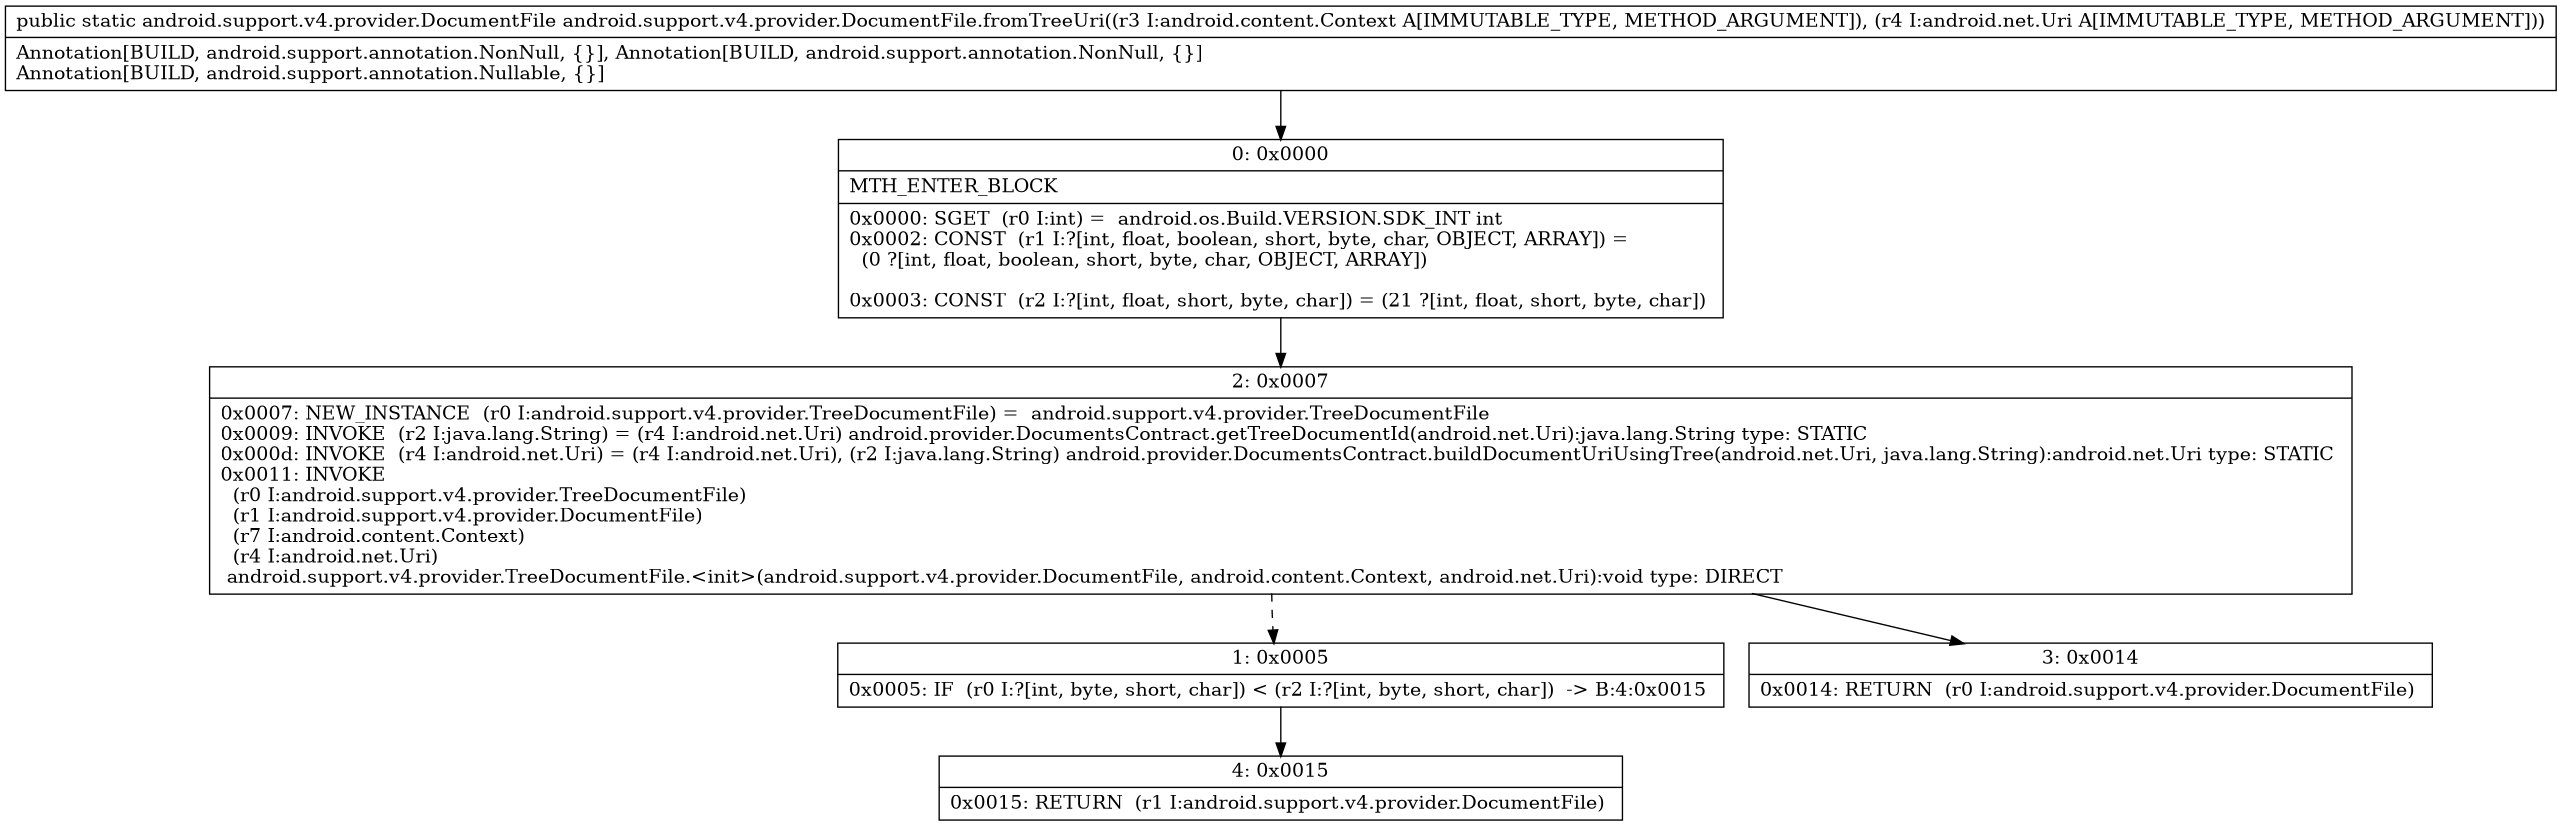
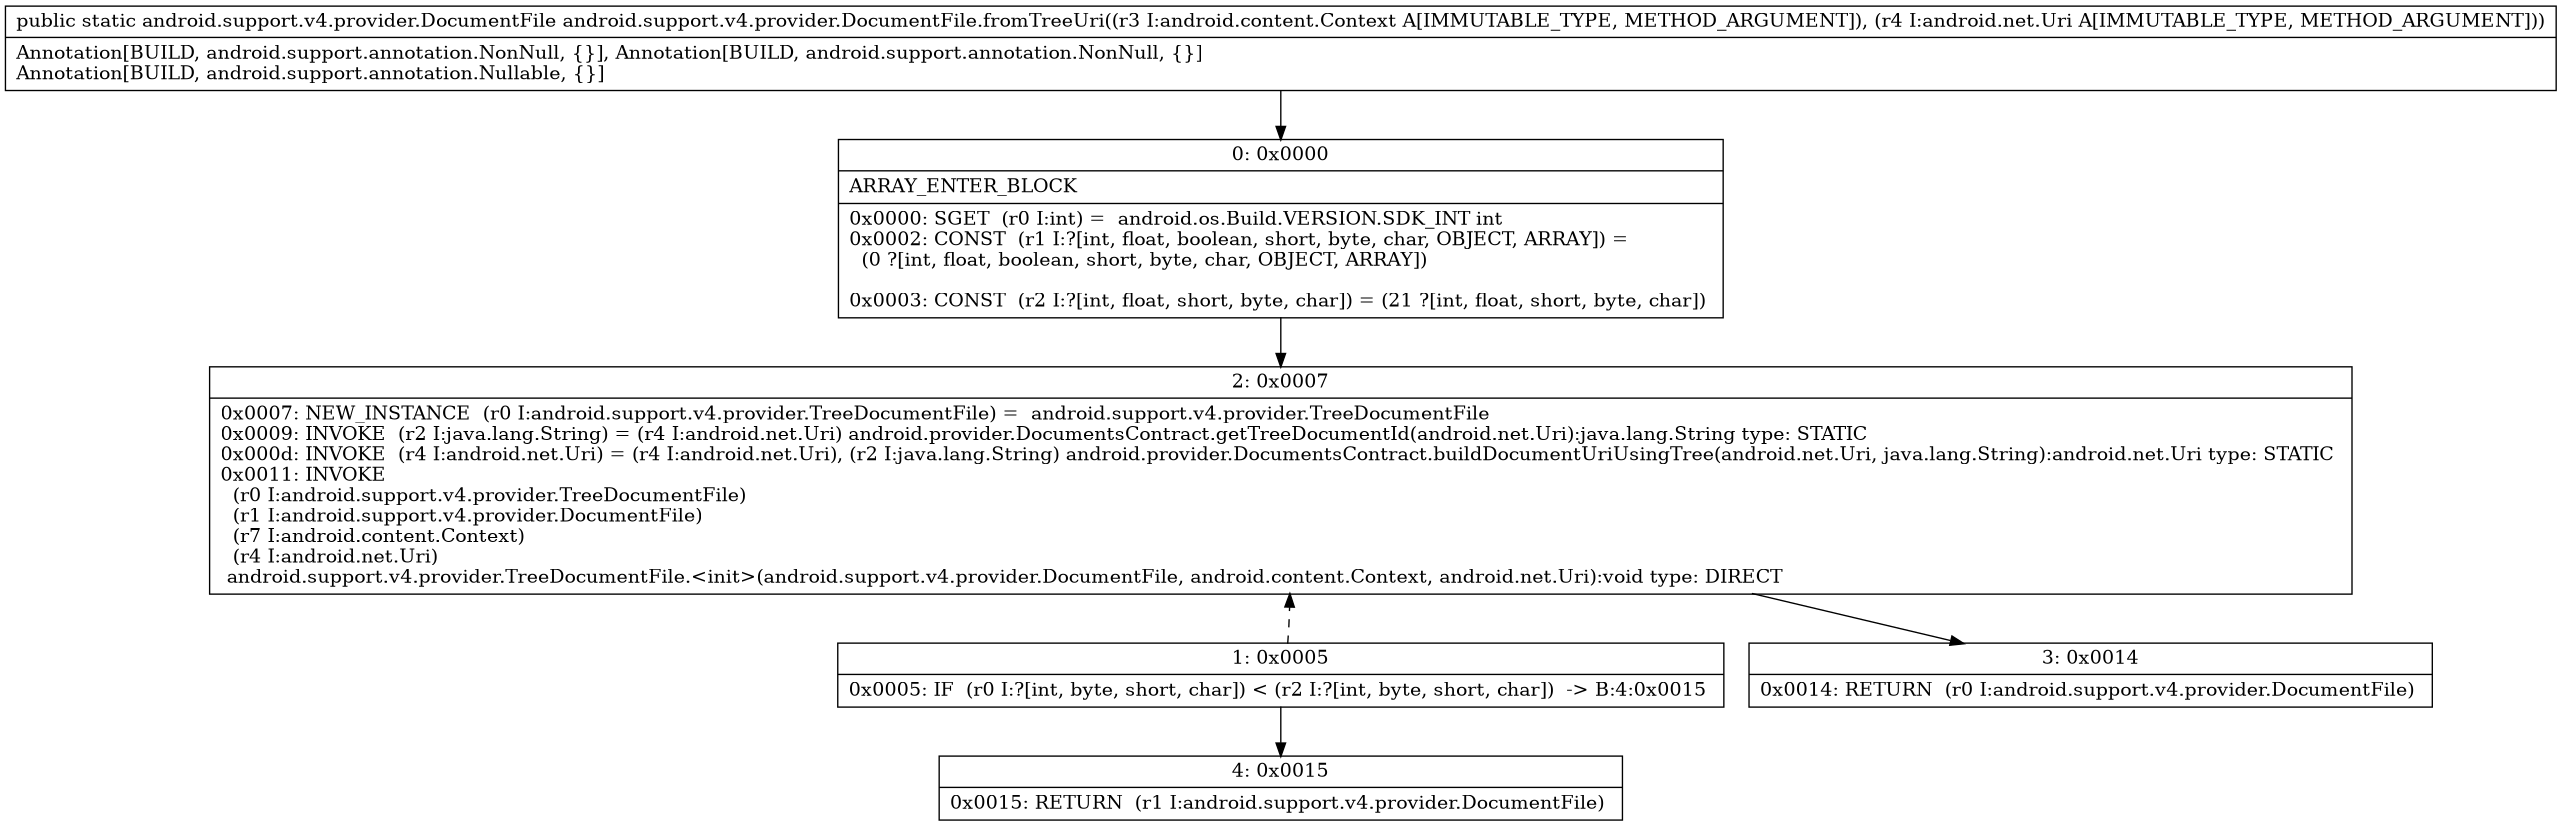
node "0: 0x0000": text "MTH_ENTER_BLOCK" -> "ARRAY_ENTER_BLOCK"
edge "2: 0x0007" -> "1: 0x0005": reversed
